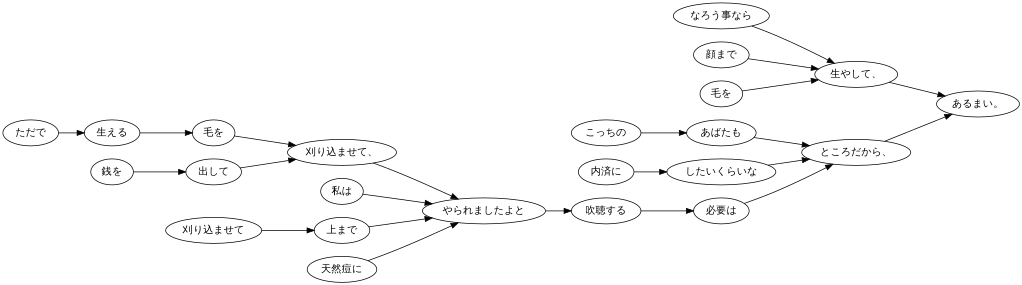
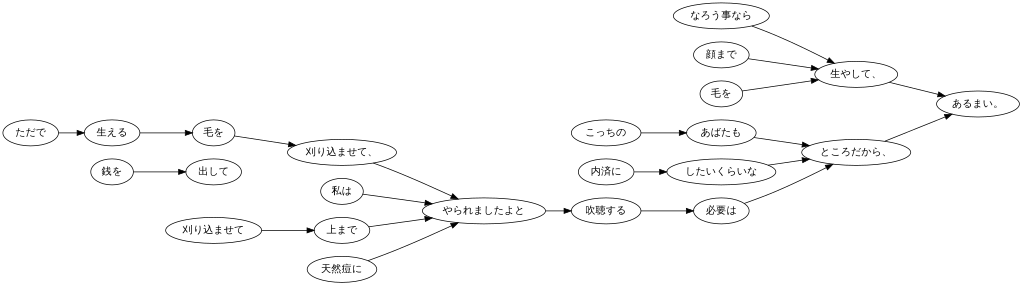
edge "出して" -> "刈り込ませて、": removed
